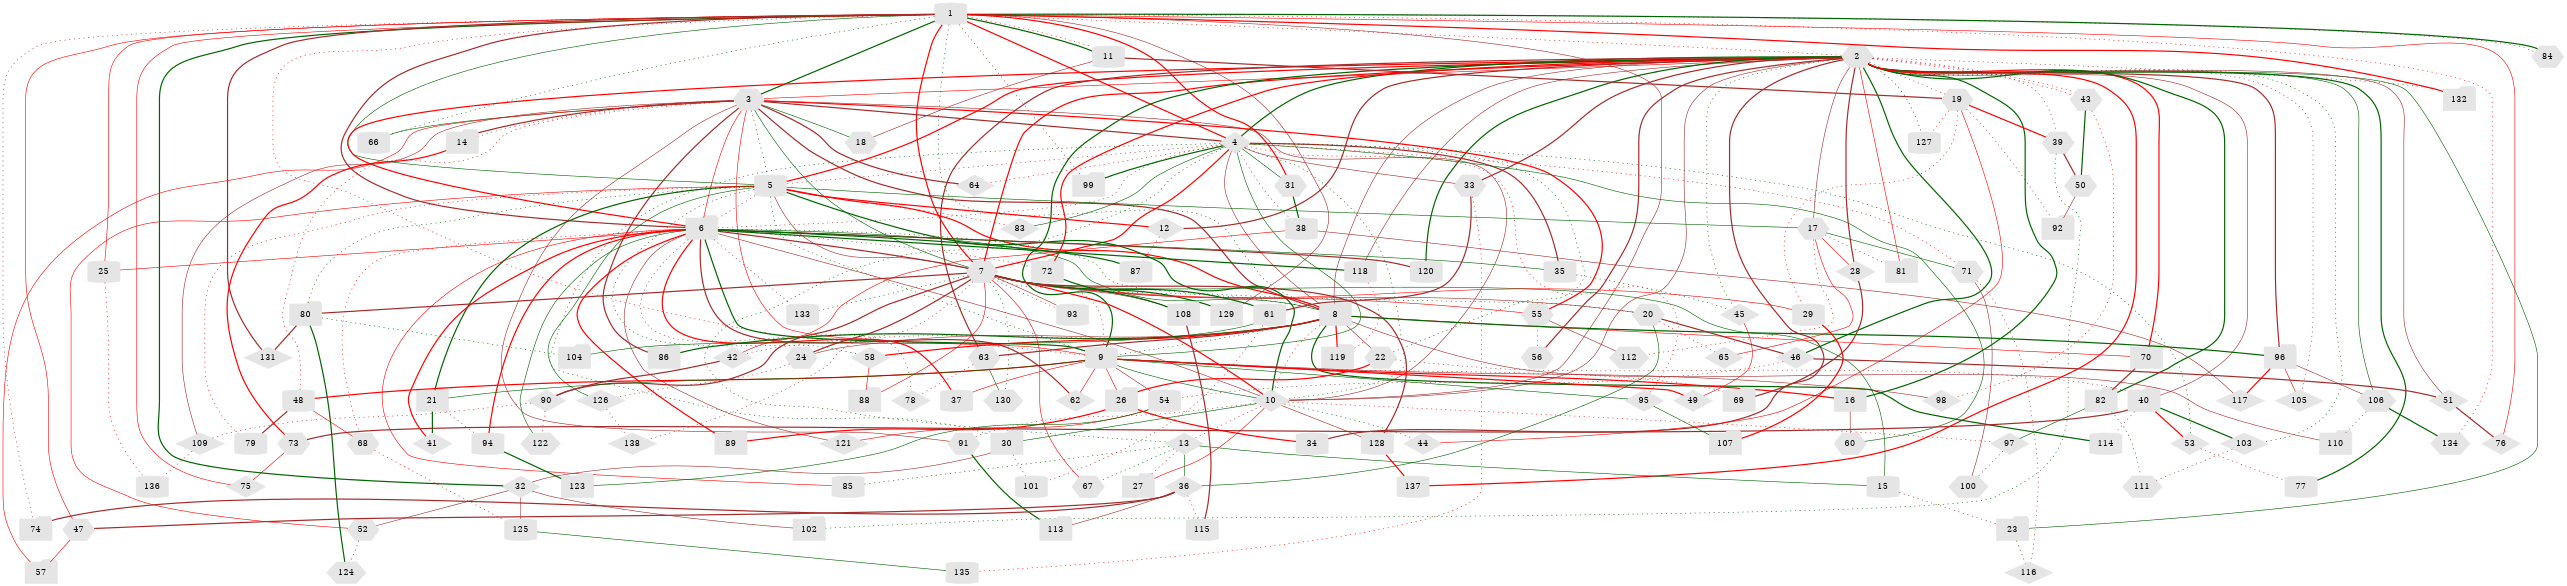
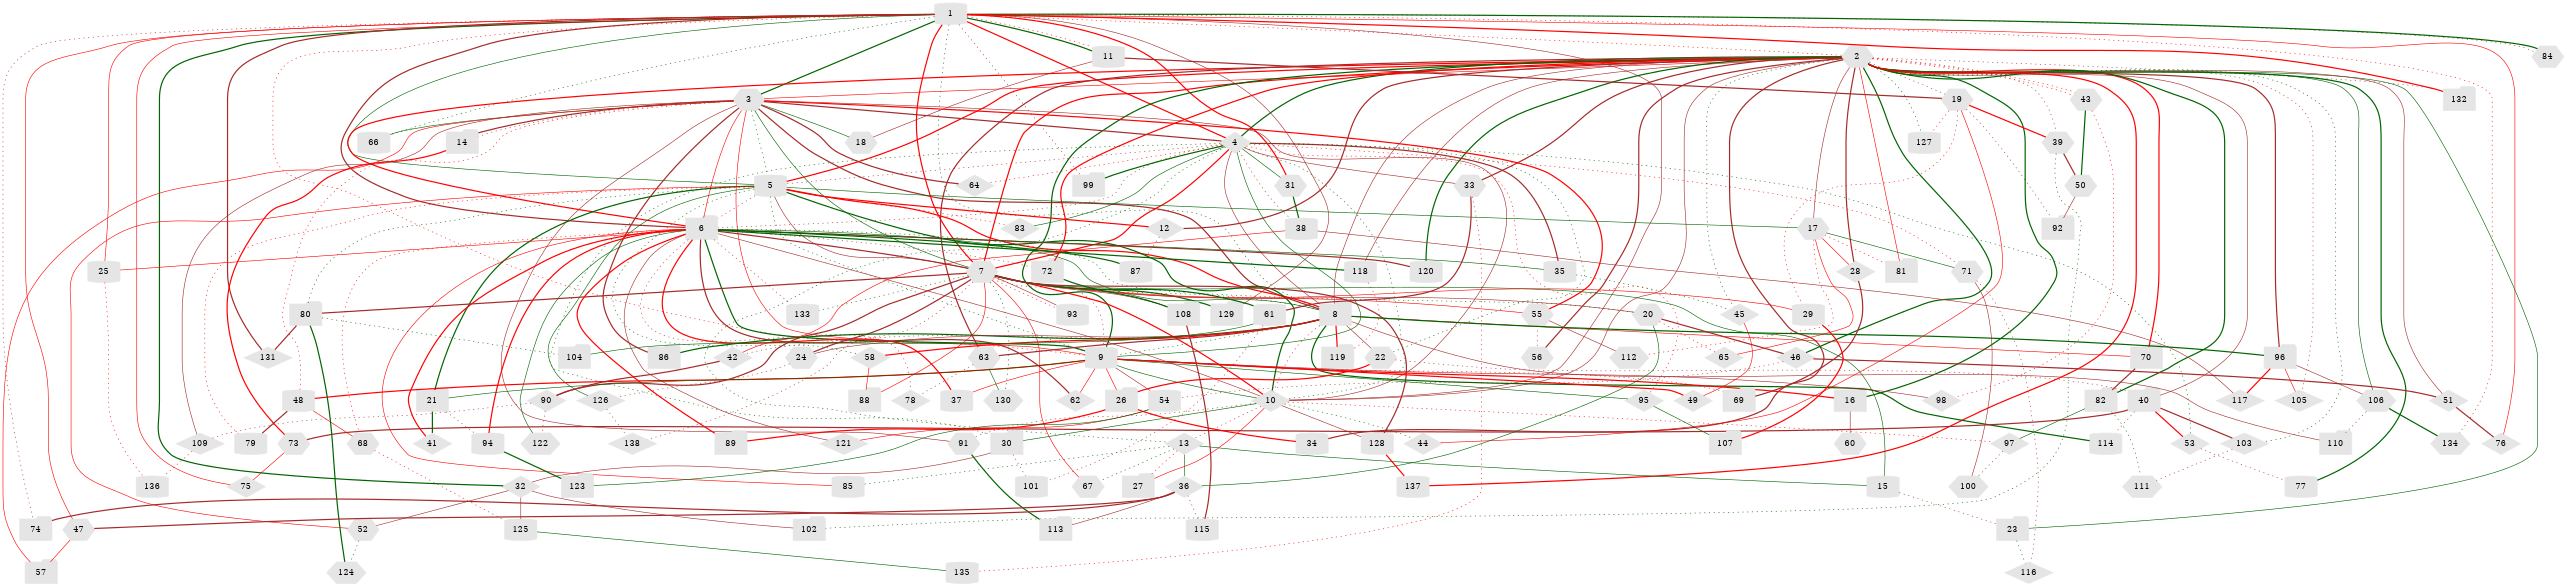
edge "4" -- "60": removed
edge "40" -- "103": color darkgreen -> brown
